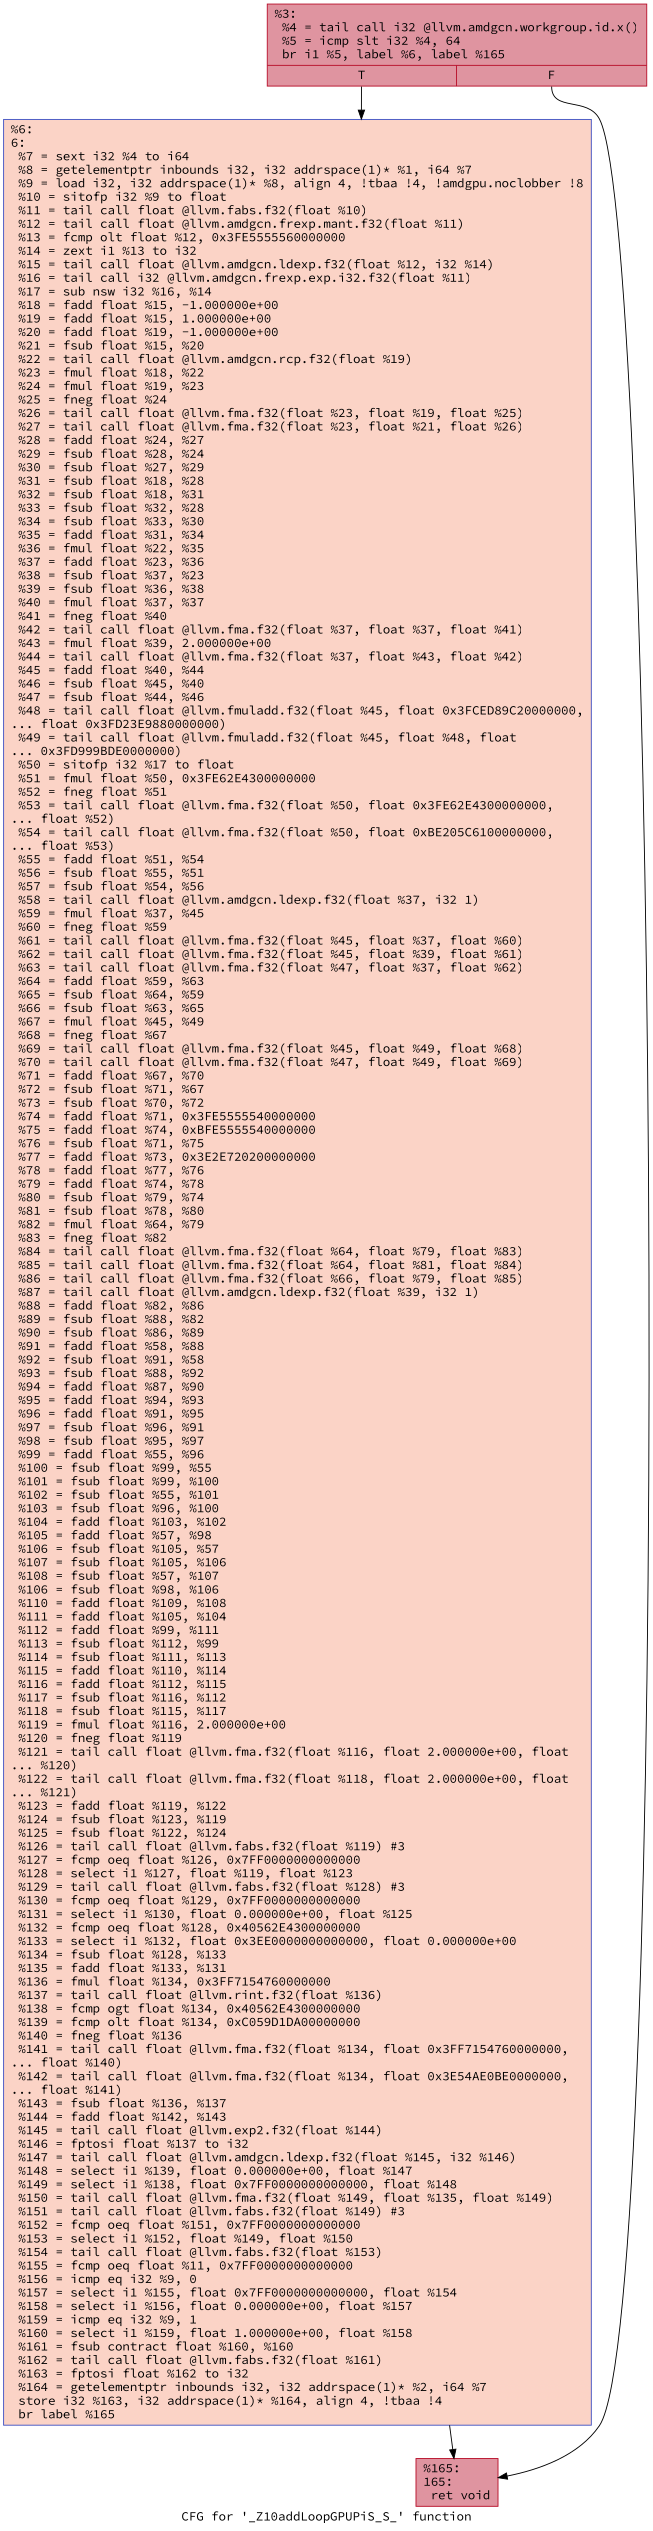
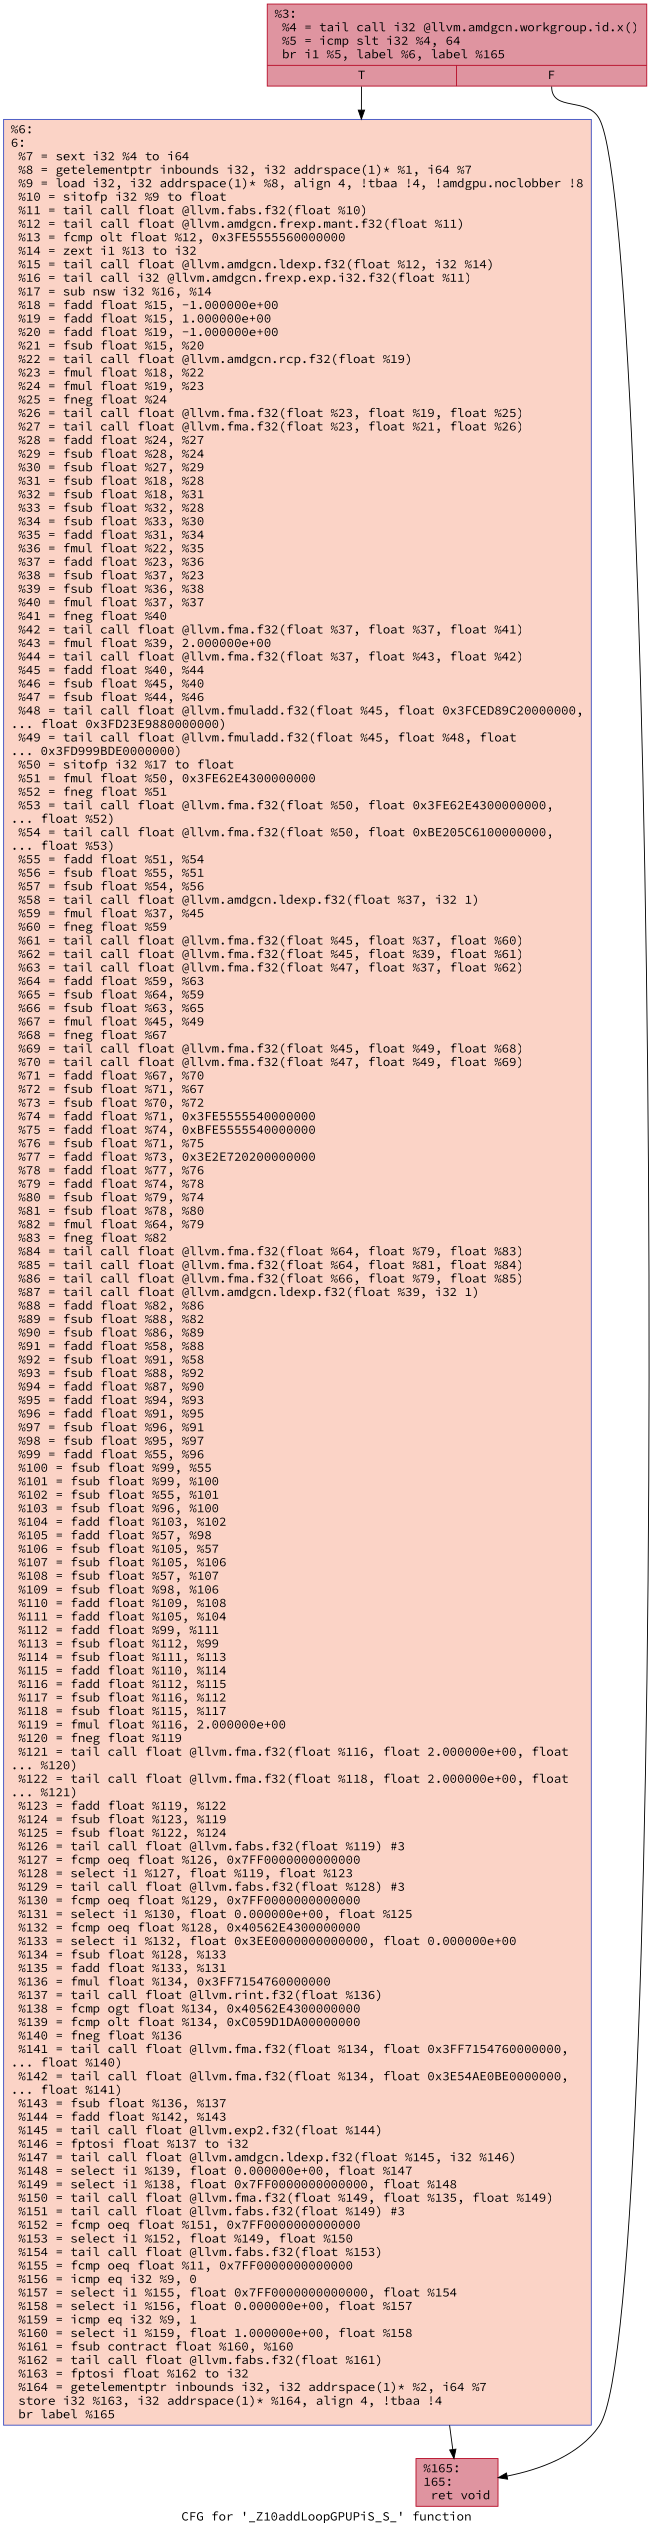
node "%6:": text "%106 = fsub float %98, %106" -> "%109 = fsub float %98, %106"
